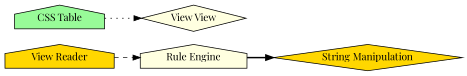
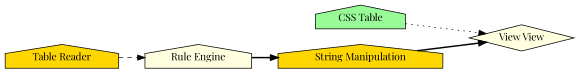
edge "String Manipulation" -> "View View": added
node "View Reader": label "View Reader" -> "Table Reader"
node "String Manipulation": shape diamond -> house
